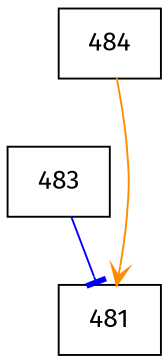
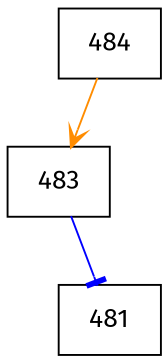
edge "484" -> "481": now "484" -> "483"
